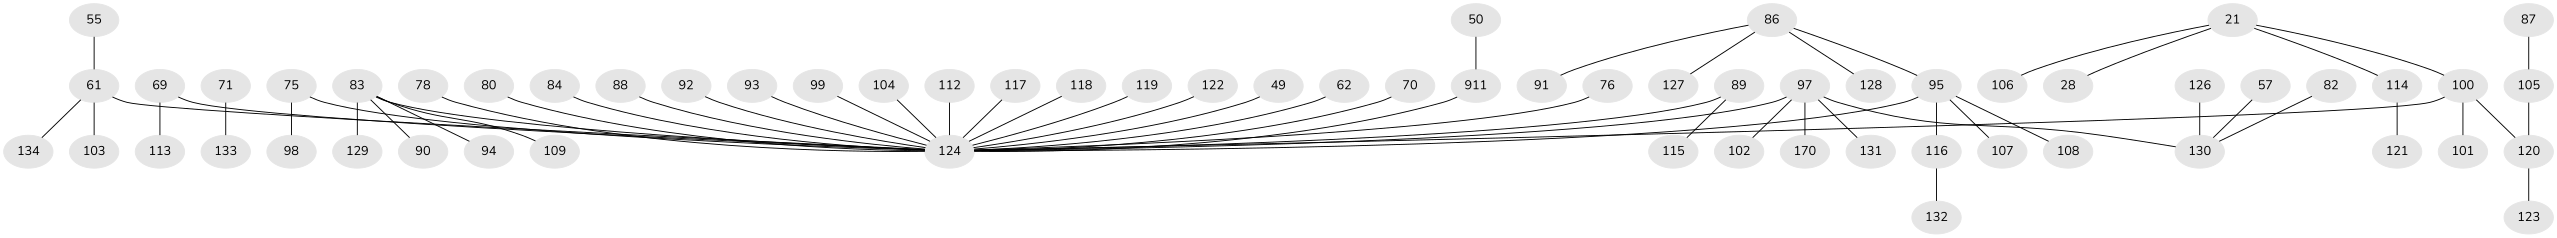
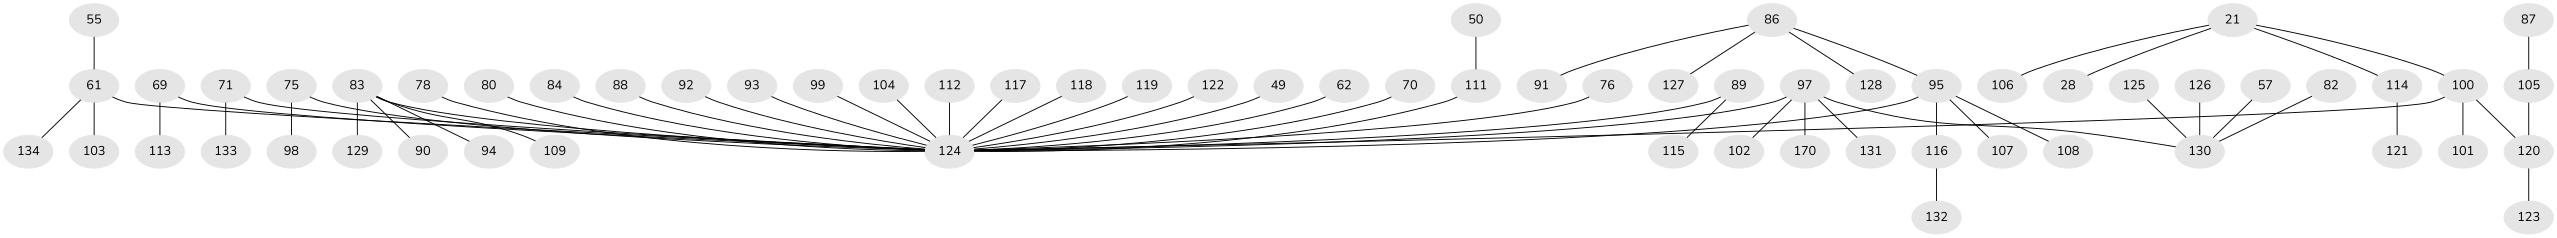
node "911": label "911" -> "111"
node "125": added
edge "71" -- "124": added
